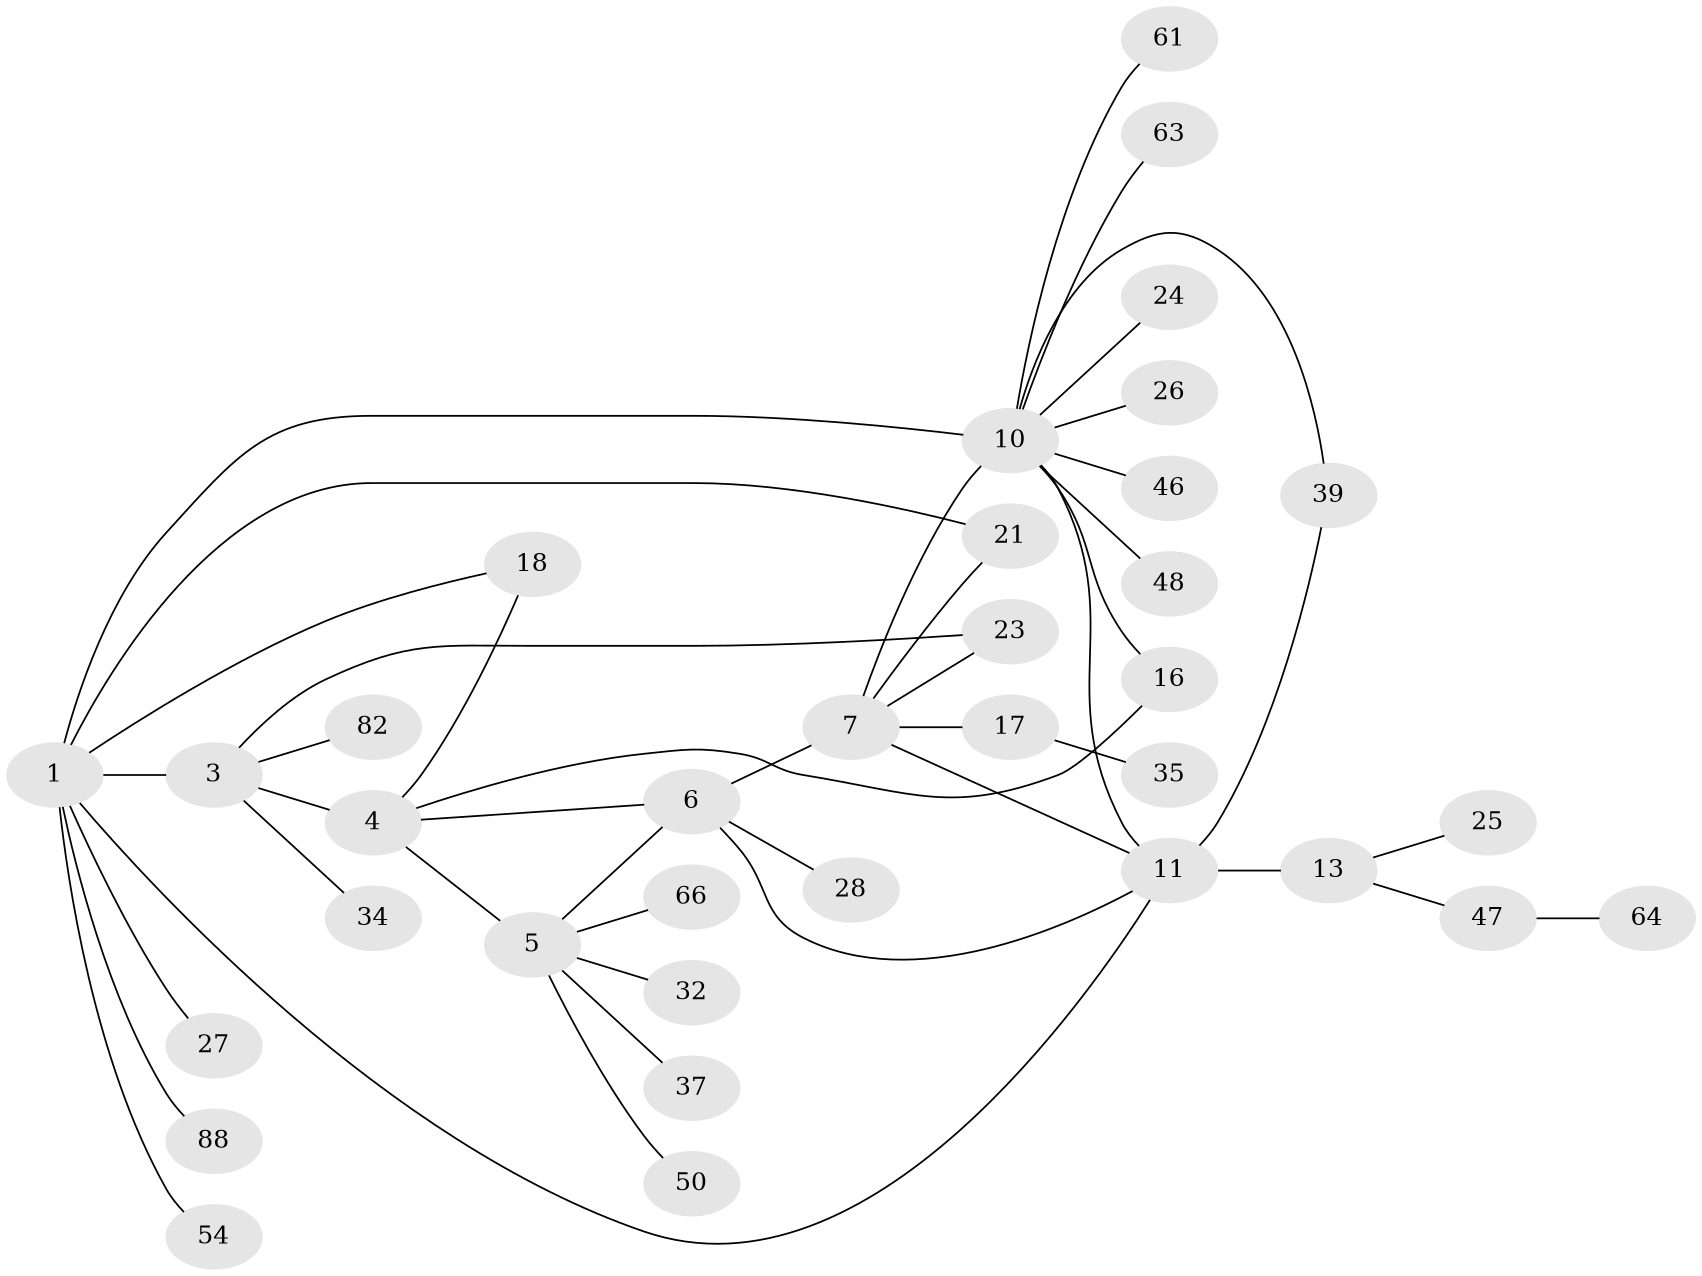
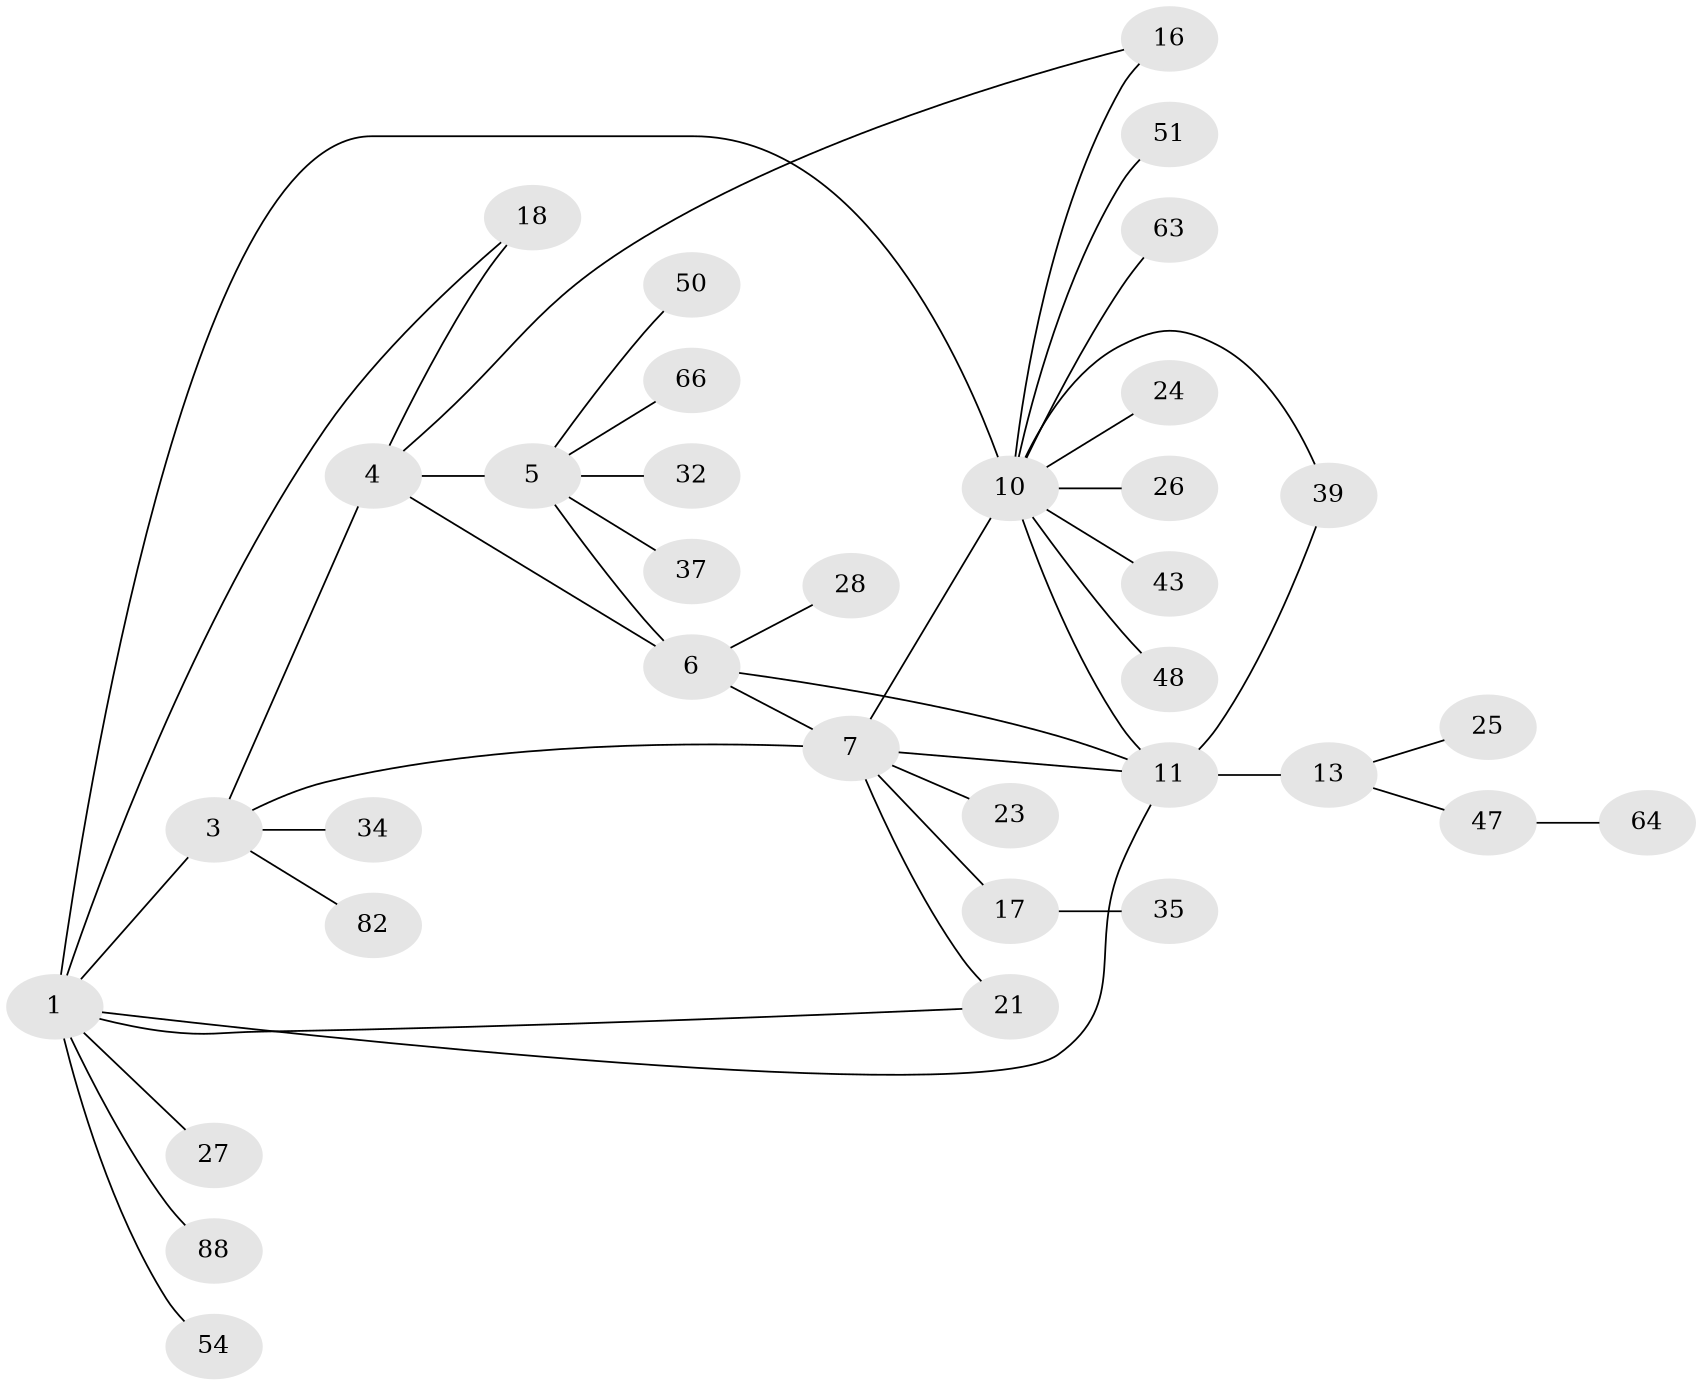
node "61": label "61" -> "51"
node "46": label "46" -> "43"
edge "23" -- "3": now "7" -- "3"
